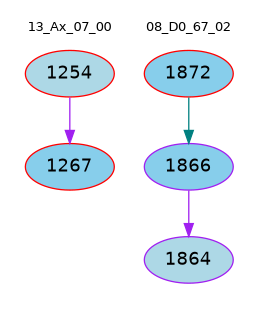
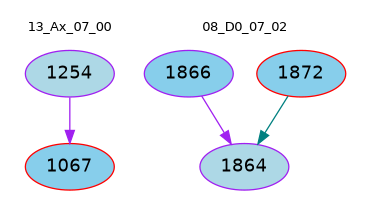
cluster "08_D0_67_02": label "08_D0_67_02" -> "08_D0_07_02"
node "1254": color red -> purple
edge "1872" -> "1866": now "1872" -> "1864"
node "1267": label "1267" -> "1067"
